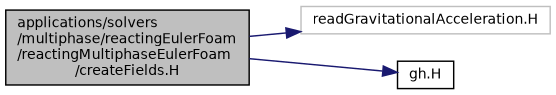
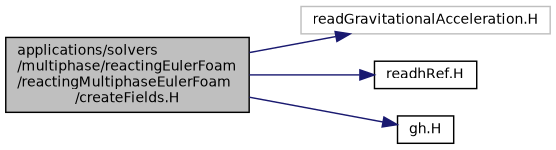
node "readhRef.H": added
